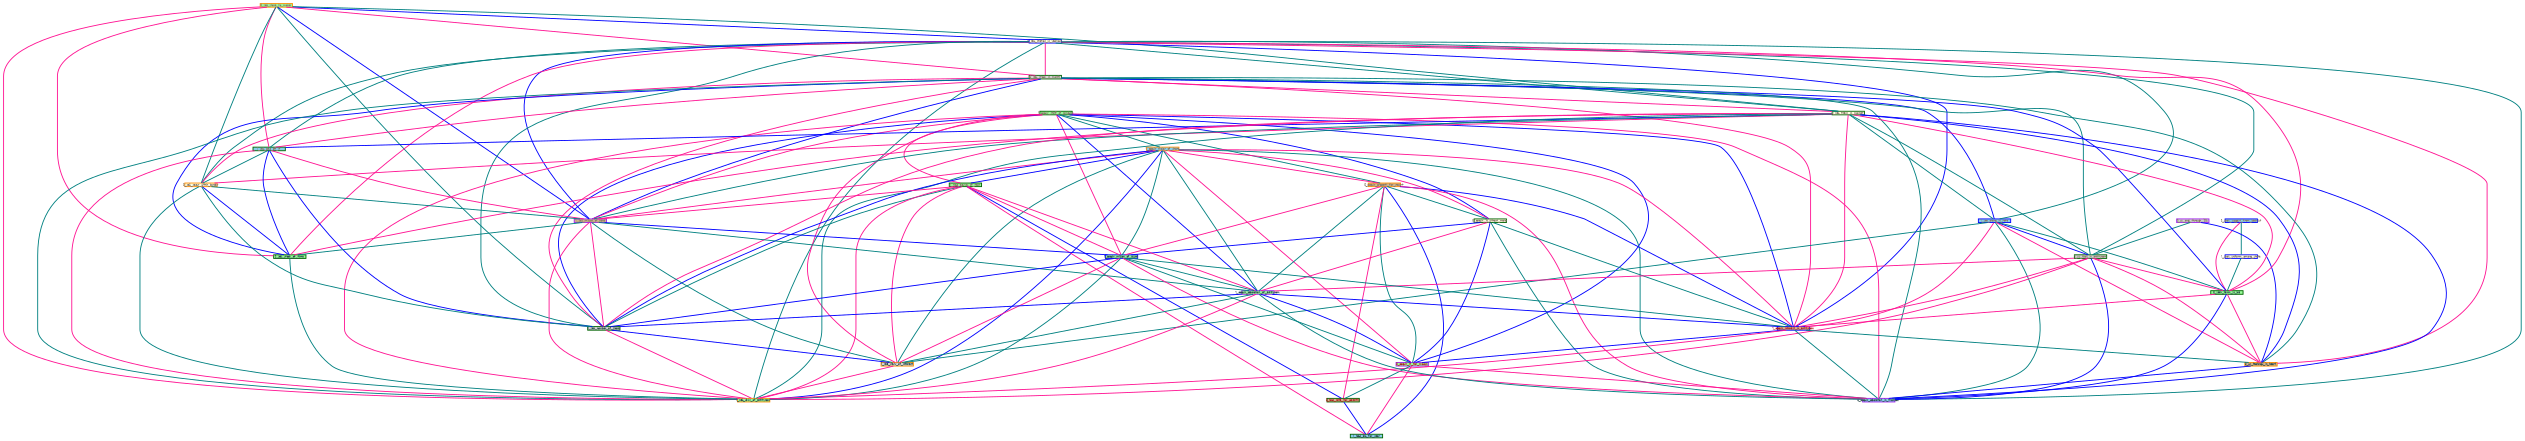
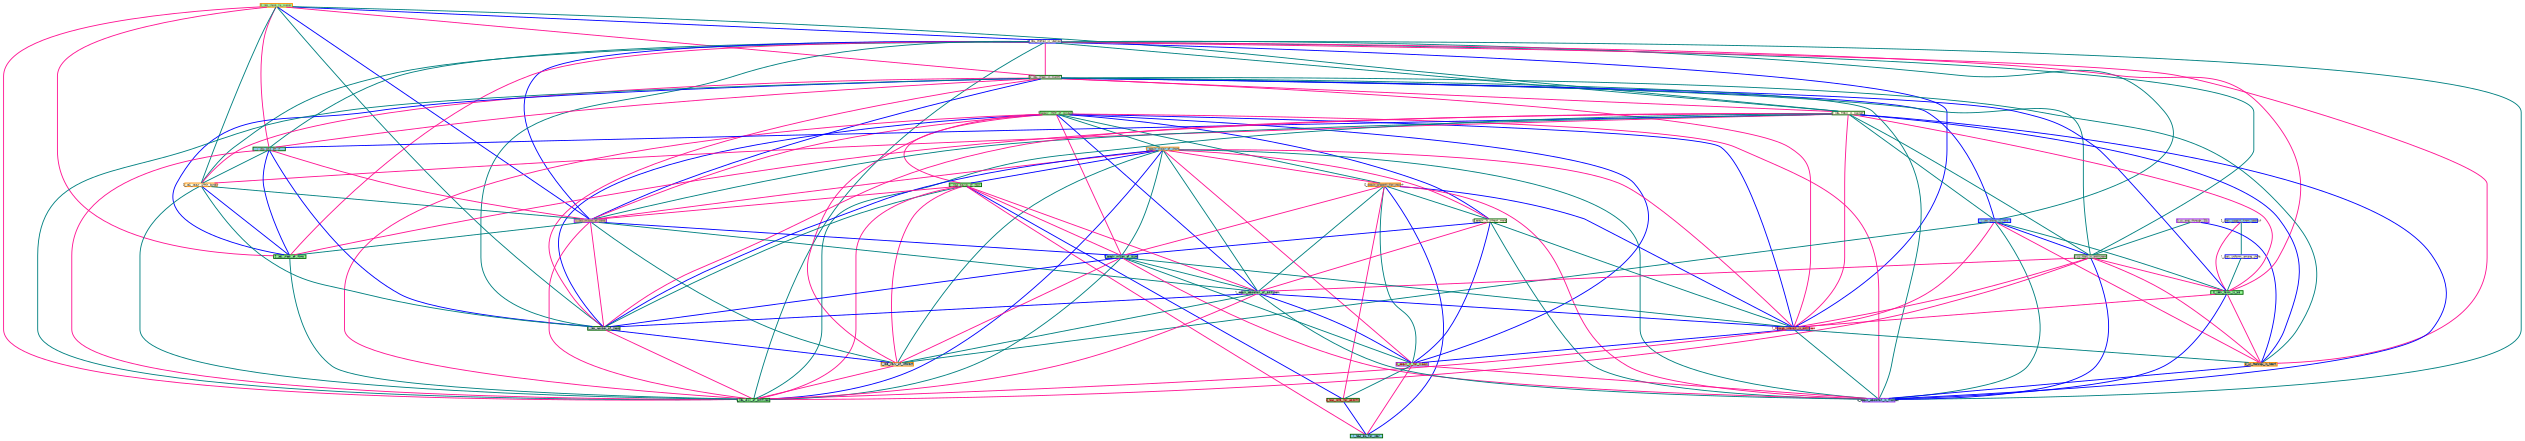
node "1_acquir_interest_in_entitynam": label "1_acquir_interest_in_entitynam" -> "1_through_interest_in_entitynam"
node "1_sell_divis_of_entitynam": color darkorange -> darkgreen
